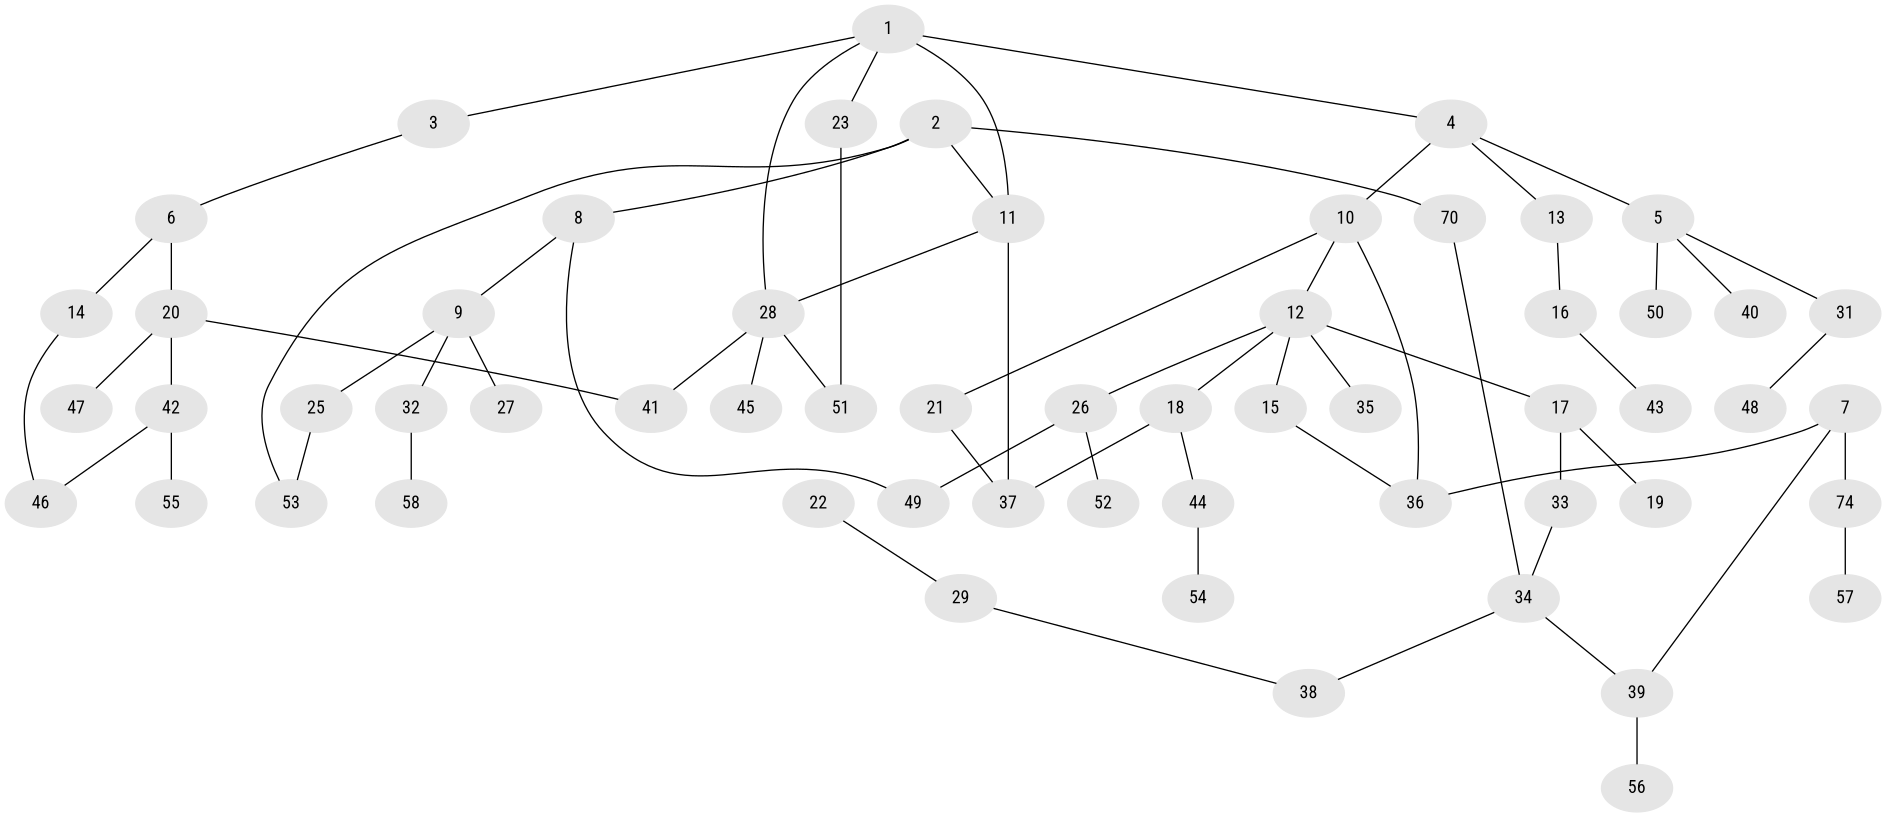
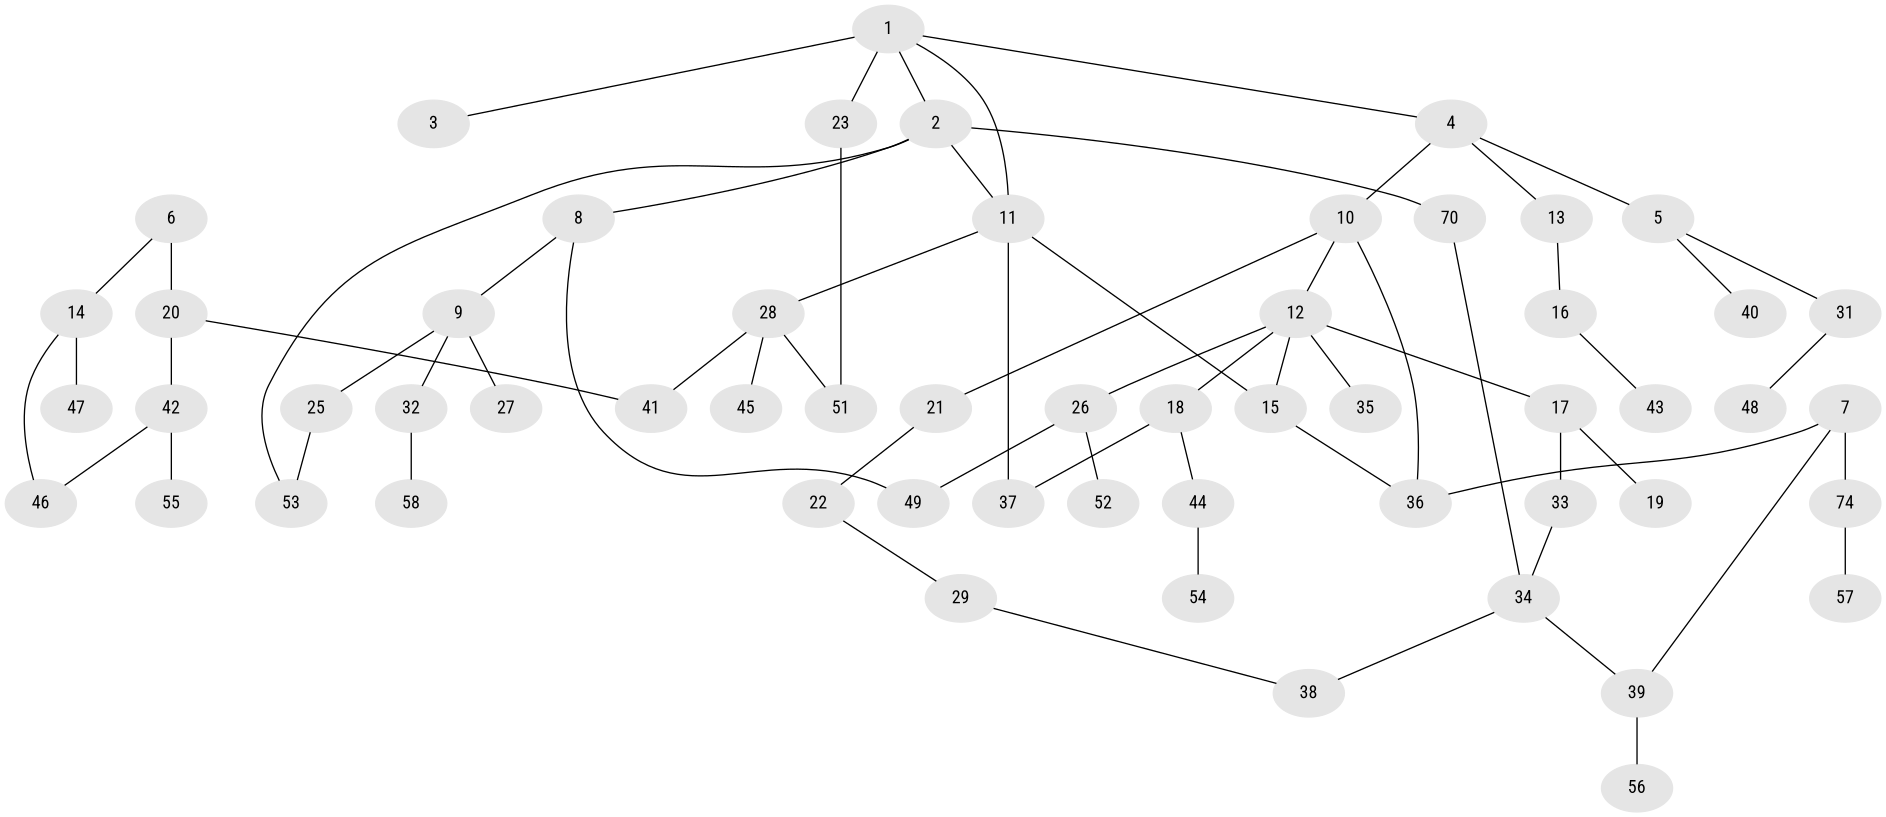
edge "1" -- "28": now "1" -- "2"
edge "3" -- "6": removed
edge "11" -- "15": added
node "50": removed
edge "20" -- "47": now "14" -- "47"
edge "21" -- "37": now "21" -- "22"
